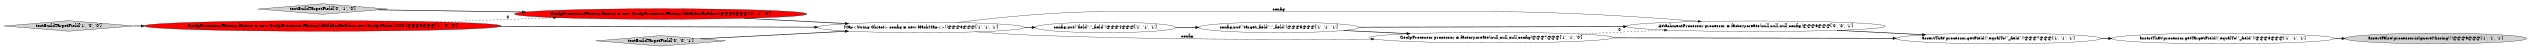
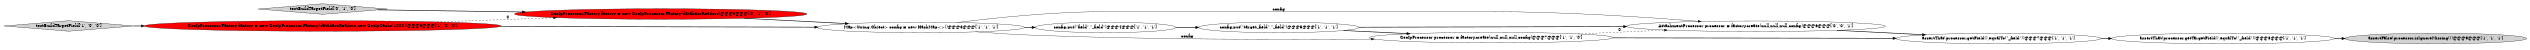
node "testBuildTargetField['0', '0', '1']": removed
